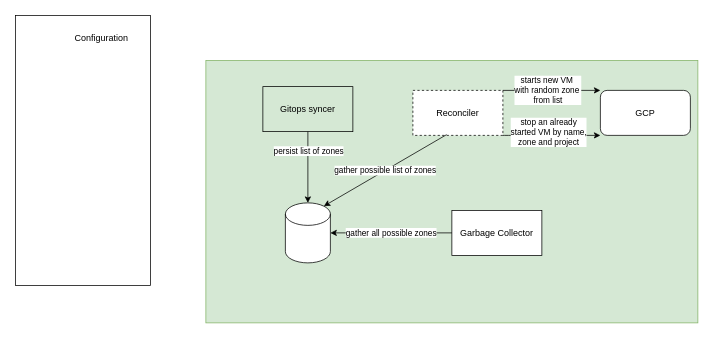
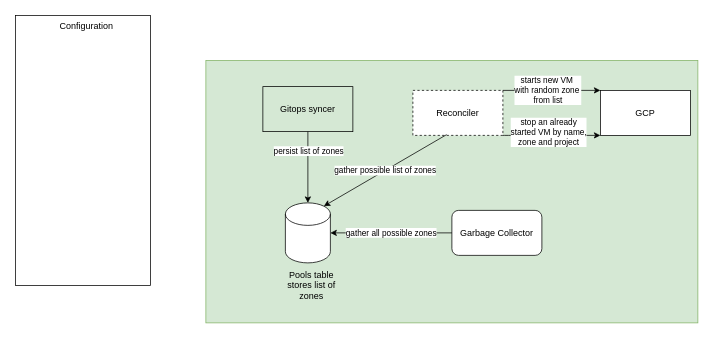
node "Configuration": moved (102, 38) -> (87, 27)
node "GCP": shape rounded rectangle -> rectangle
node "Garbage Collector": shape rectangle -> rounded rectangle
node "Pools table stores list of zones": added
